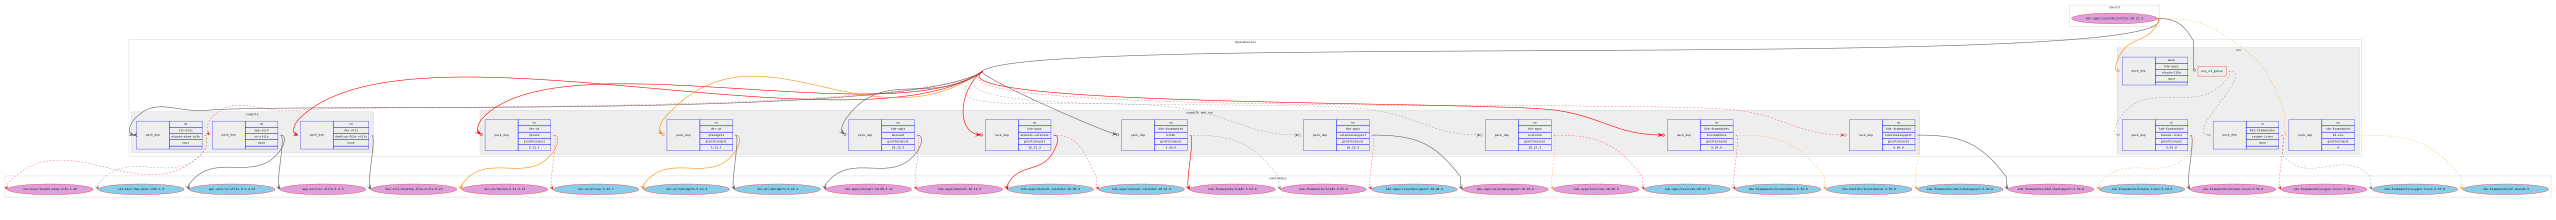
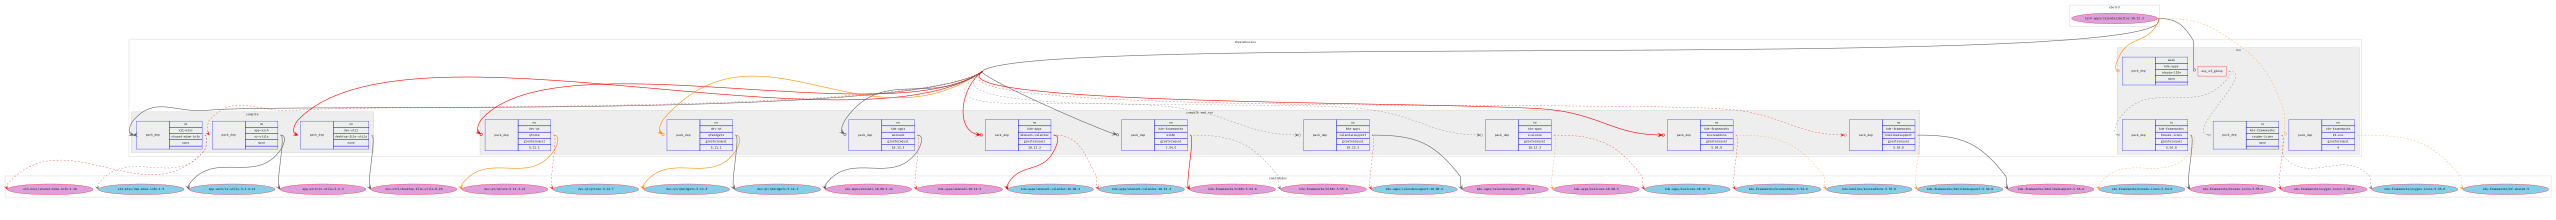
node "kde-apps/calendarjanitor-18.12.3": label "kde-apps/calendarjanitor-18.12.3" -> "arch-apps/calendarjanitor-18.12.3"
